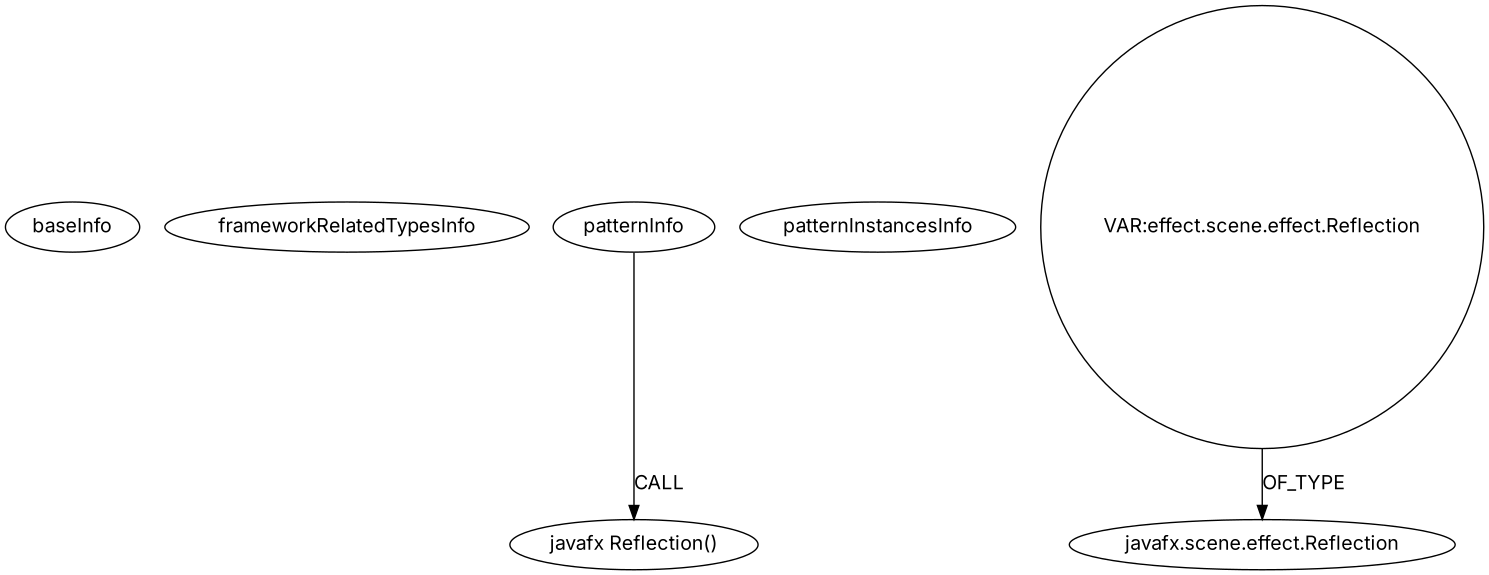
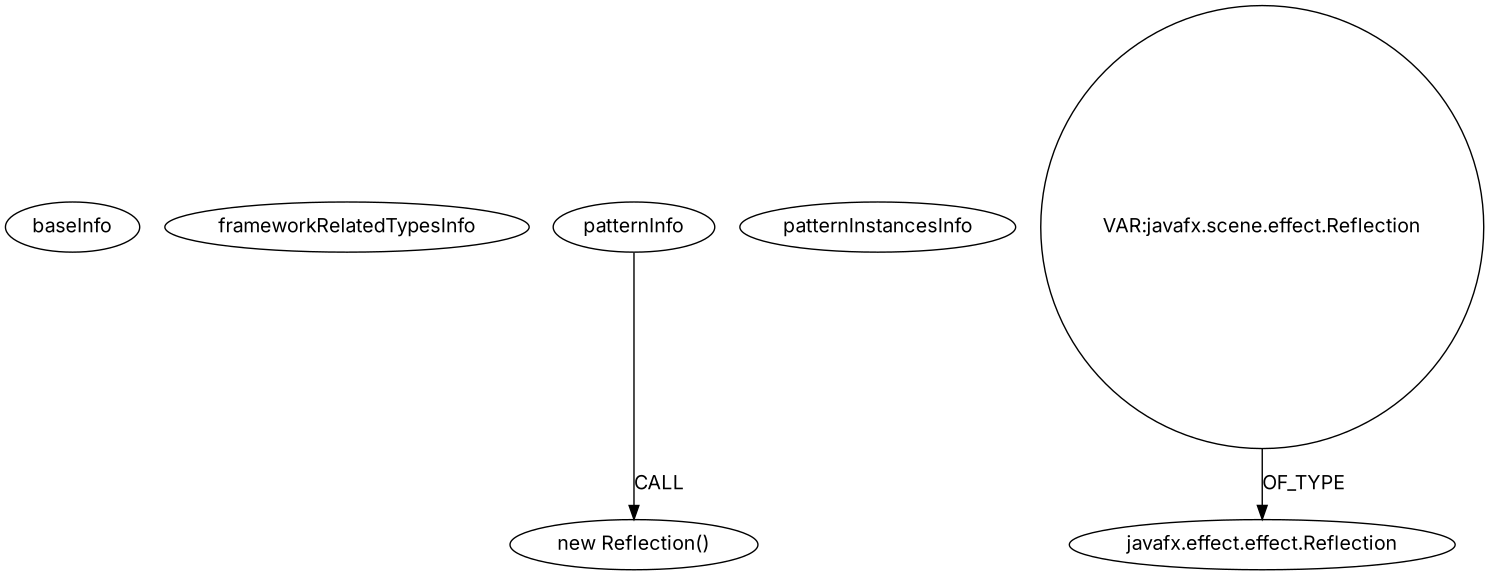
node "VAR:effect.scene.effect.Reflection": label "VAR:effect.scene.effect.Reflection" -> "VAR:javafx.scene.effect.Reflection"
node "javafx Reflection()": label "javafx Reflection()" -> "new Reflection()"
node "javafx.scene.effect.Reflection": label "javafx.scene.effect.Reflection" -> "javafx.effect.effect.Reflection"
